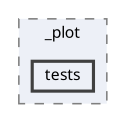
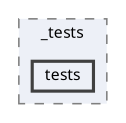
cluster "_plot": label "_plot" -> "_tests"
